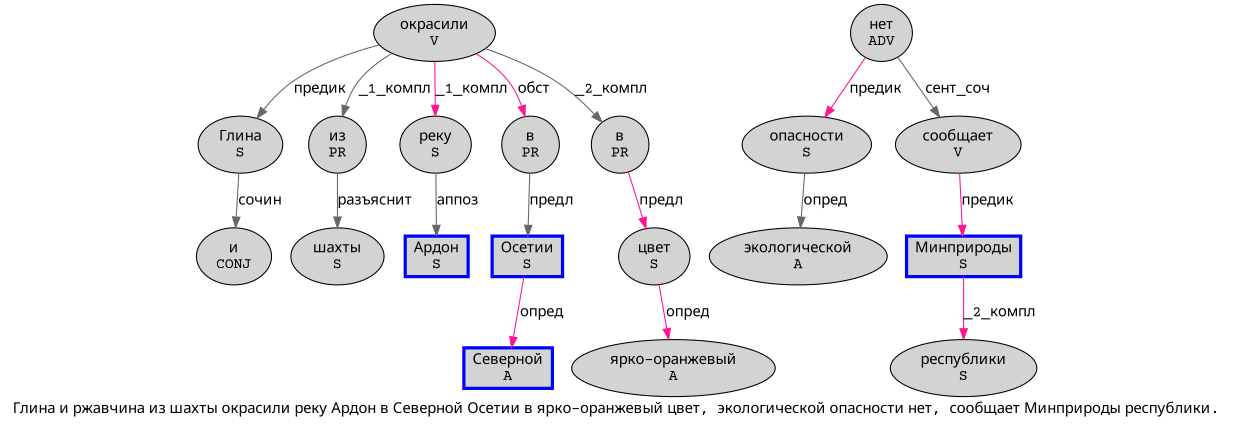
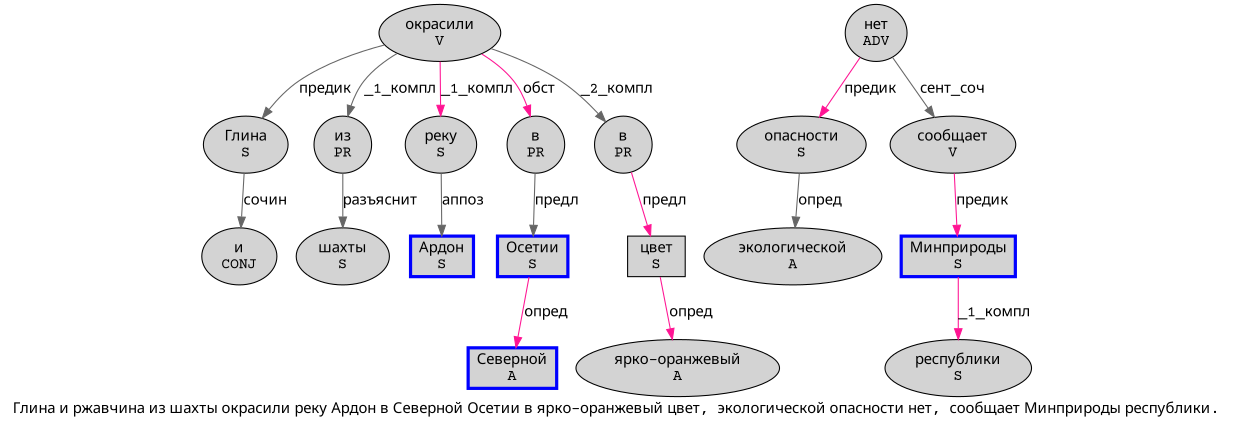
node "цвет S": shape ellipse -> box
edge "Минприроды S" -> "республики S": label "_2_компл" -> "_1_компл"
